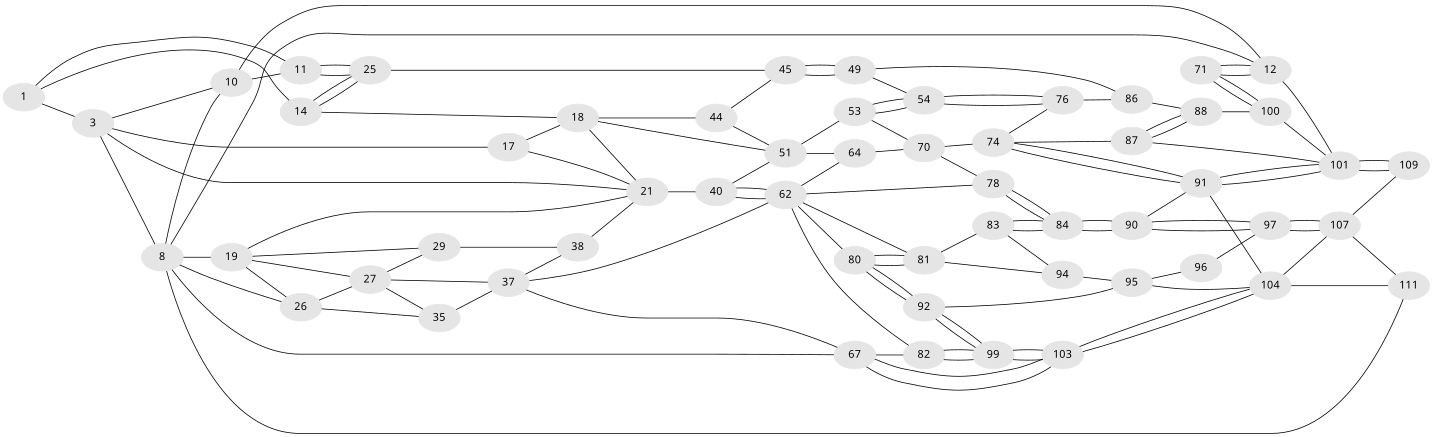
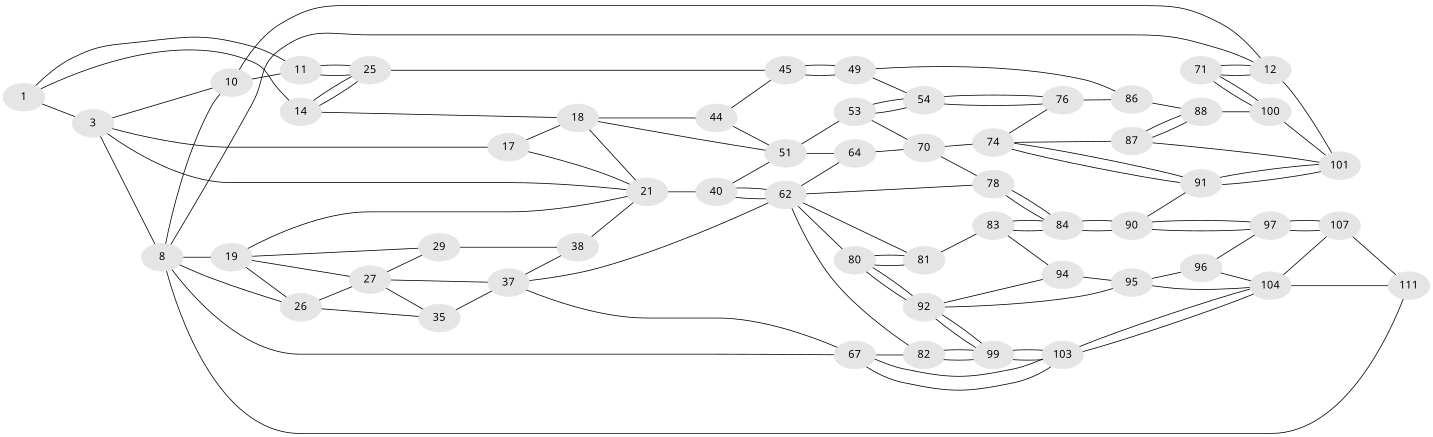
node "109": removed
edge "91" -- "104": now "96" -- "104"
edge "81" -- "94": now "92" -- "94"
